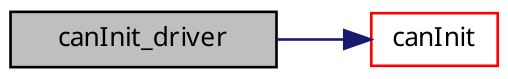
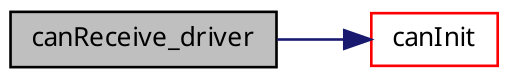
node "canInit_driver": label "canInit_driver" -> "canReceive_driver"
